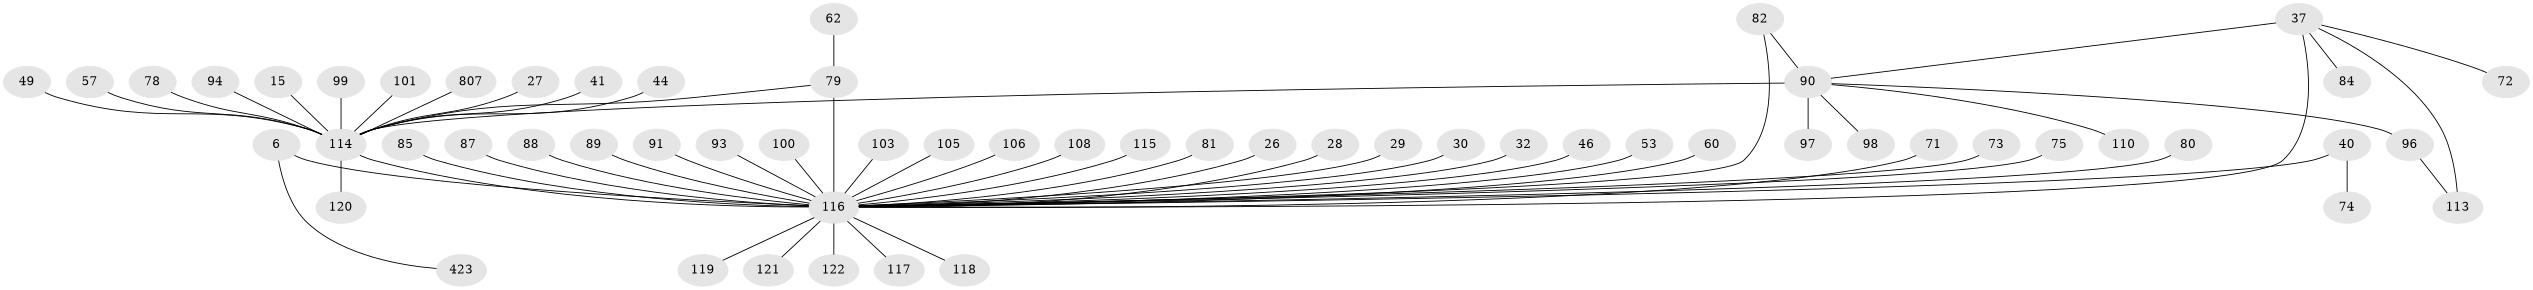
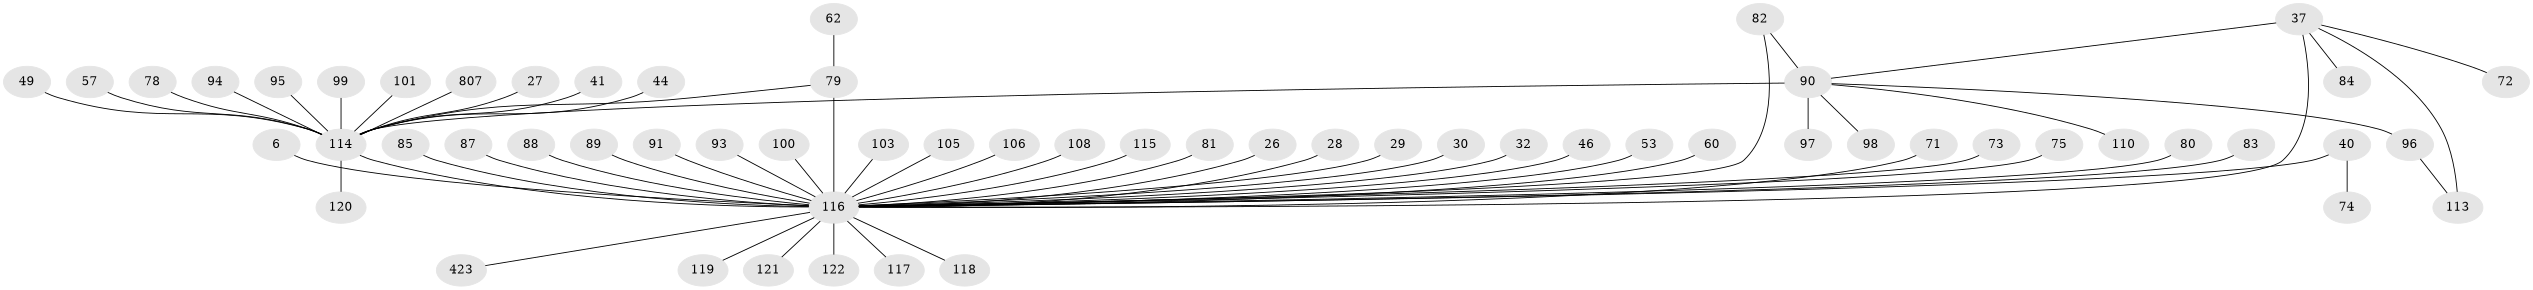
node "15": label "15" -> "95"
node "83": added
edge "6" -- "423": now "116" -- "423"
